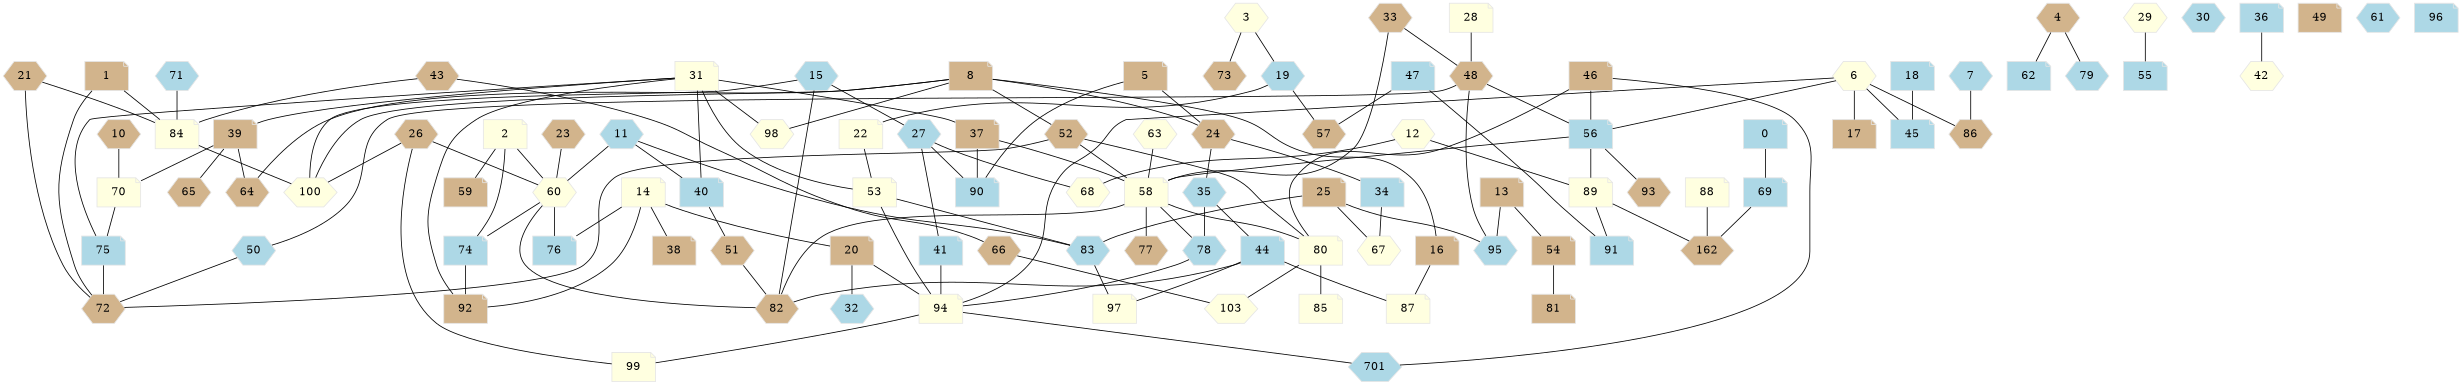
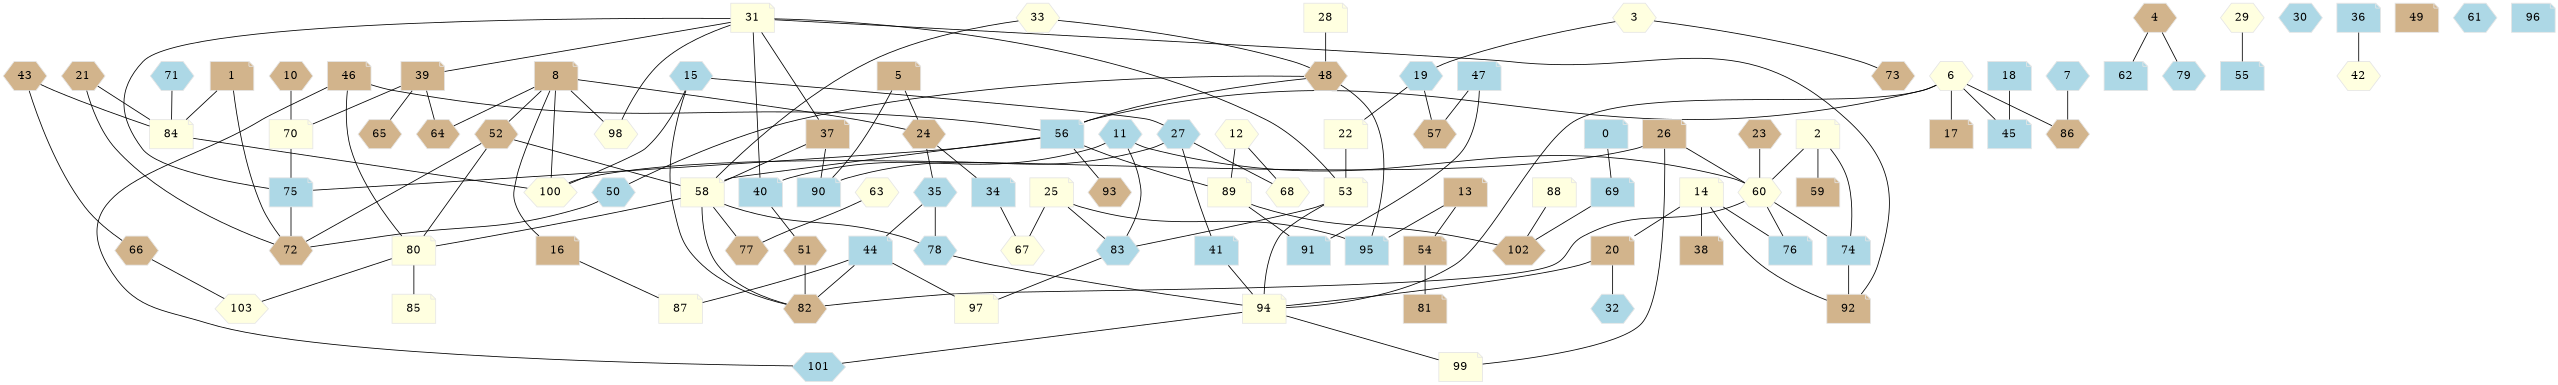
node "33": fillcolor tan -> lightyellow
node "26": shape hexagon -> note
edge "63" -- "58": now "63" -- "77"
edge "56" -- "75": added
node "25": fillcolor tan -> lightyellow
node "95": shape hexagon -> note
node "162": label "162" -> "102"
node "701": label "701" -> "101"
